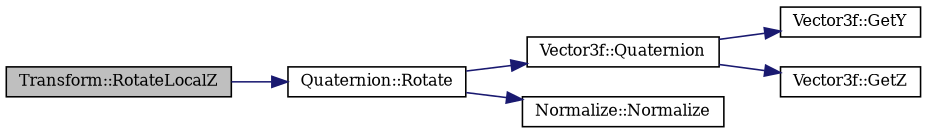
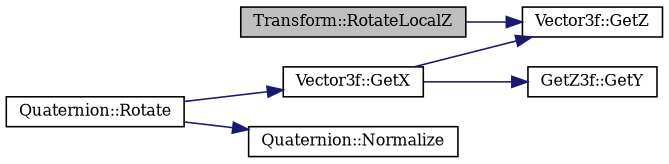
node "Vector3f::GetY": label "Vector3f::GetY" -> "GetZ3f::GetY"
node "Vector3f::Quaternion": label "Vector3f::Quaternion" -> "Vector3f::GetX"
edge "Transform::RotateLocalZ" -> "Quaternion::Rotate": now "Transform::RotateLocalZ" -> "Vector3f::GetZ"
node "Normalize::Normalize": label "Normalize::Normalize" -> "Quaternion::Normalize"
